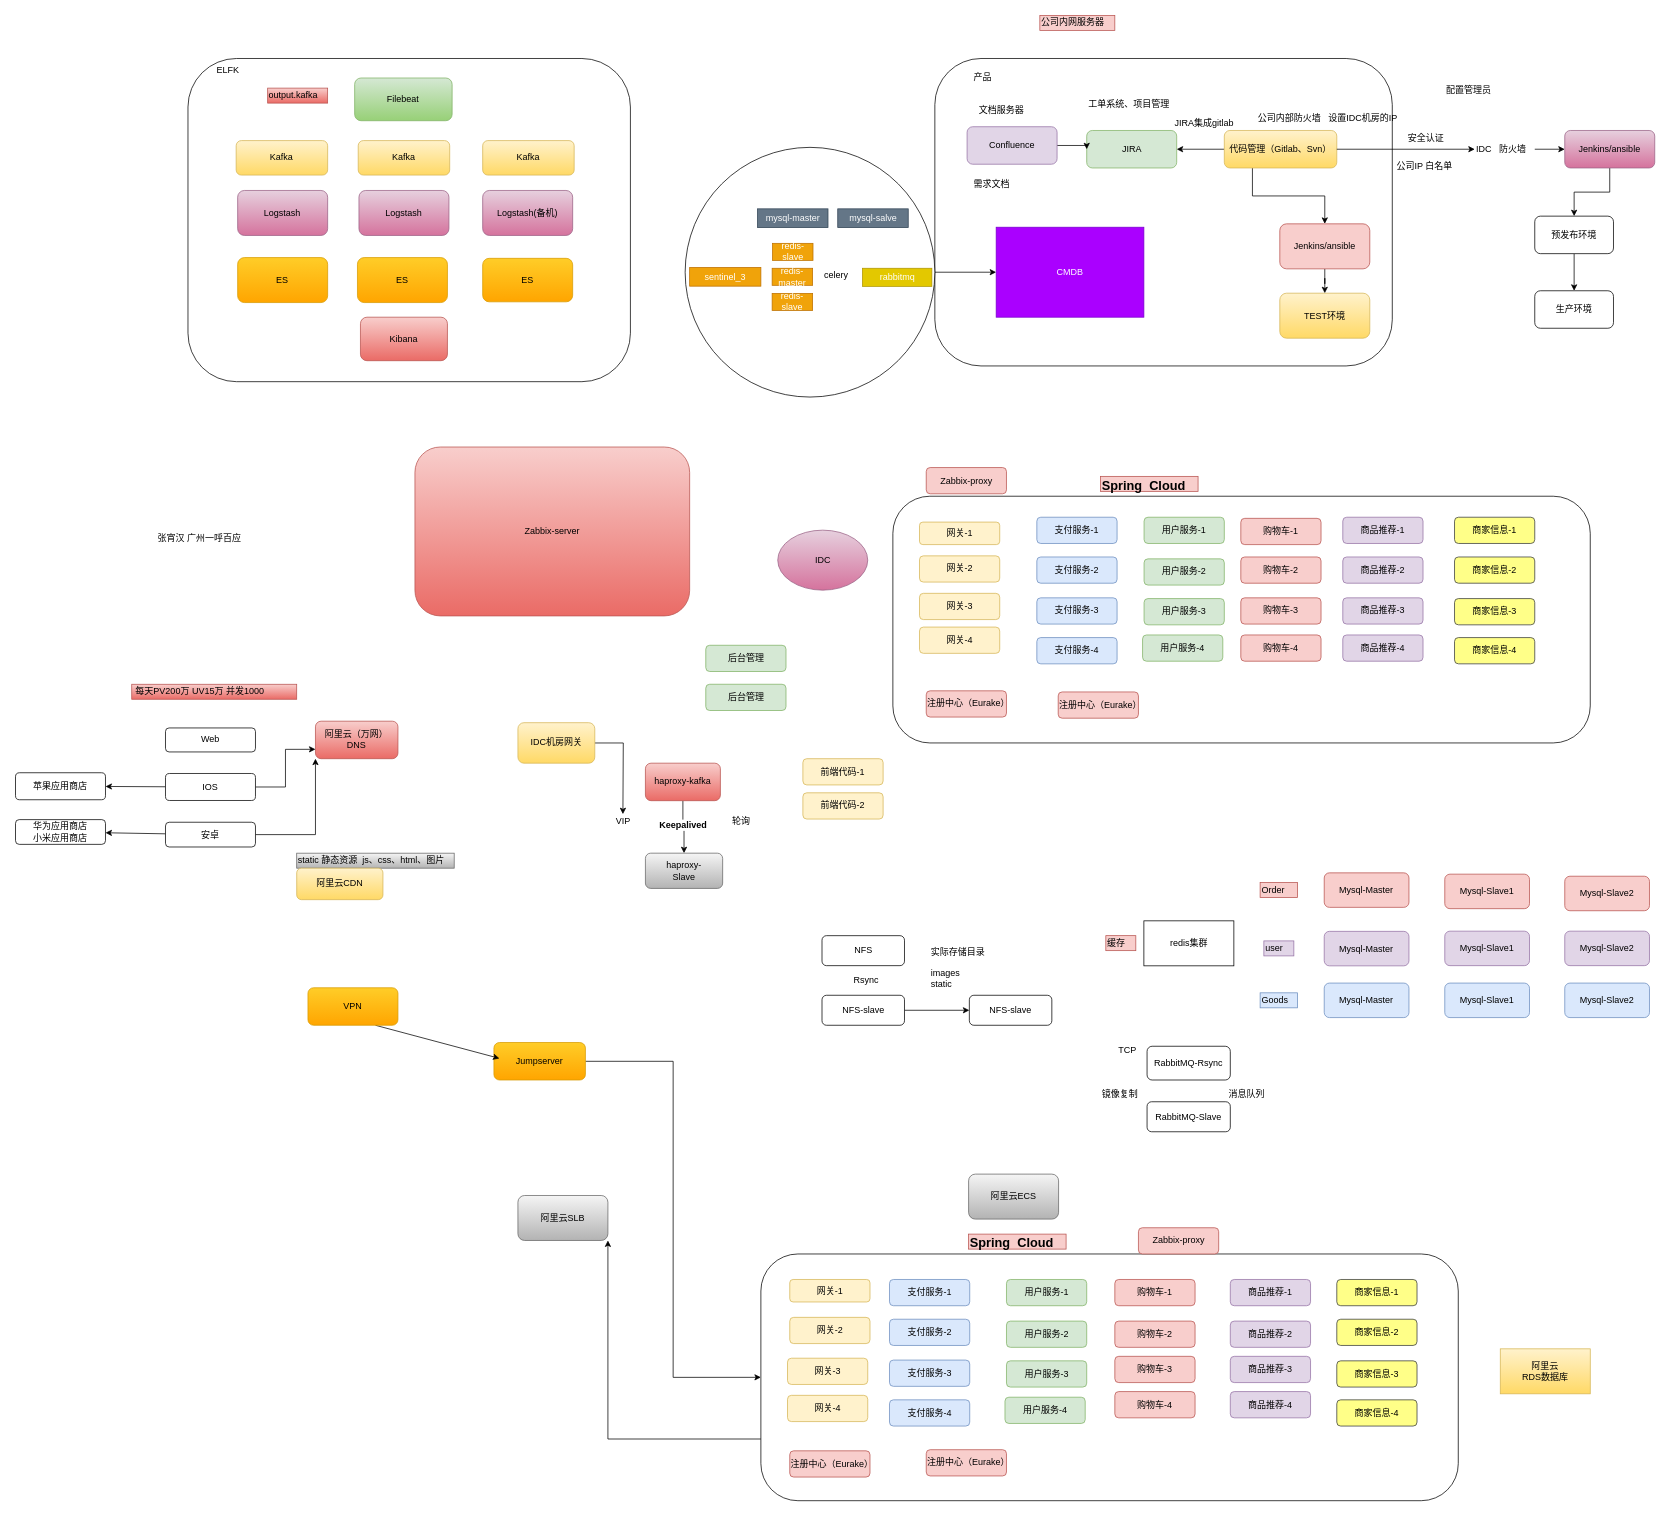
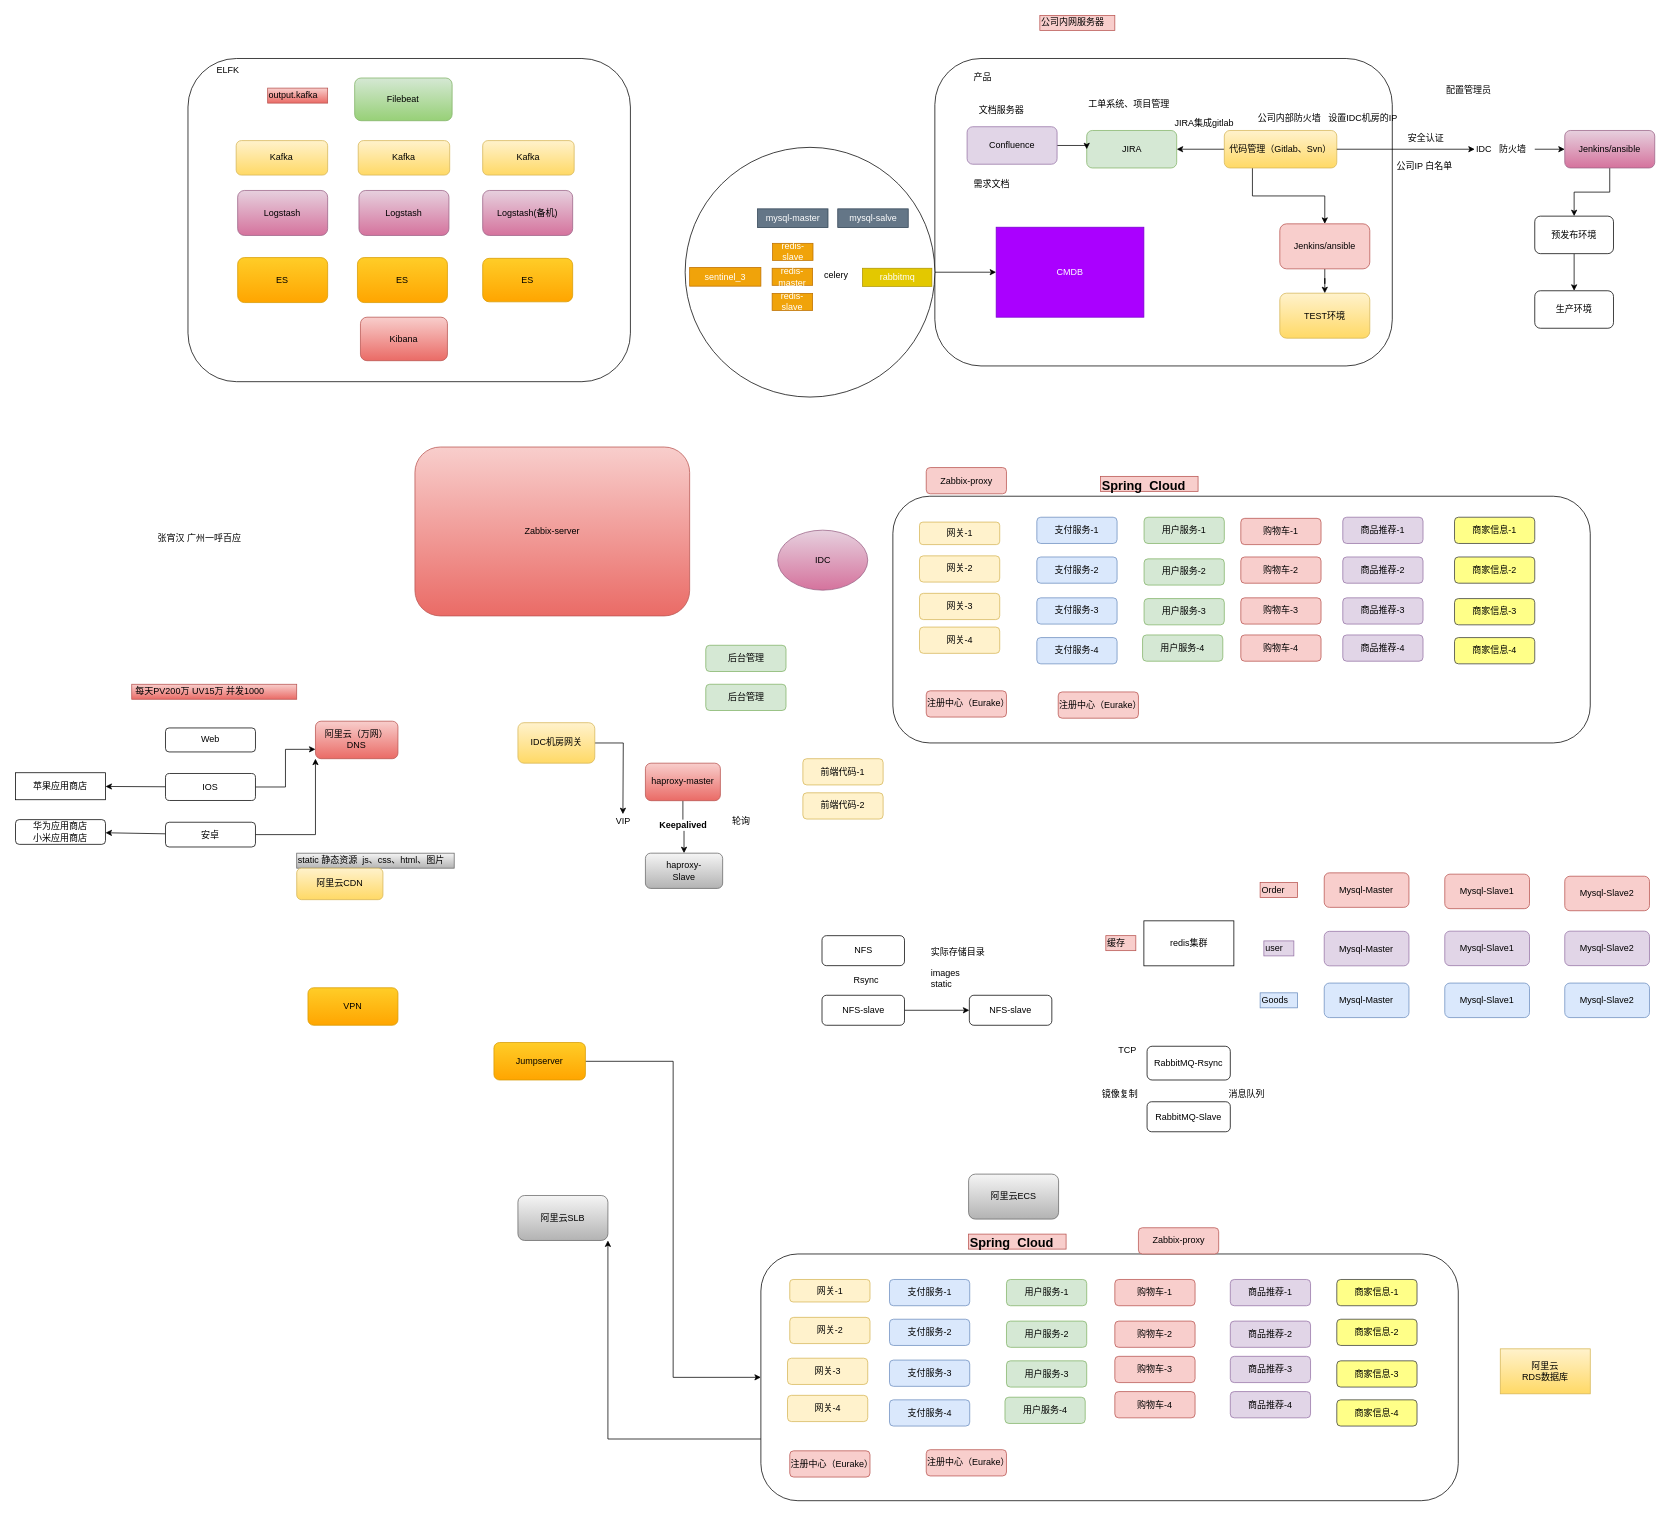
node "haproxy-kafka": label "haproxy-kafka" -> "haproxy-master"
node "苹果应用商店": shape rounded rectangle -> rectangle
edge "VPN" -> "Jumpserver": removed
